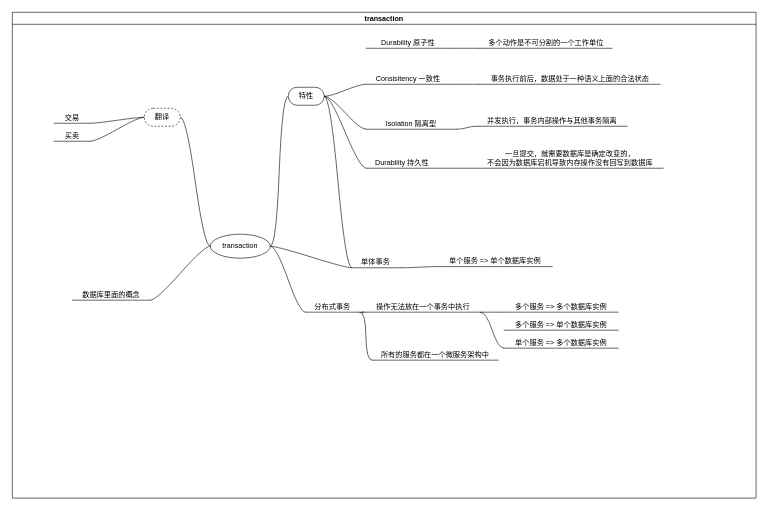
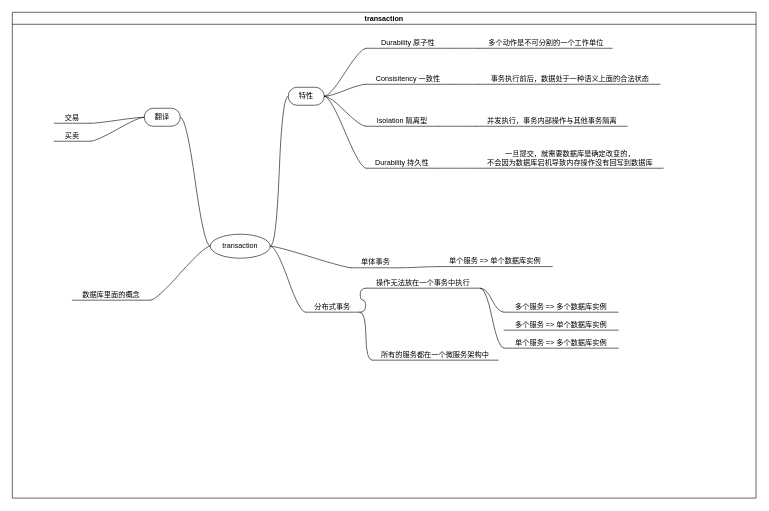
node "翻译": style dashed -> solid
node "Isolation 隔离型": size 90x15 -> 72x12
edge "特性" -- "单体事务": now "特性" -- "Durability 原子性"
node "操作无法放在一个事务中执行": moved (423, 306) -> (423, 282)
